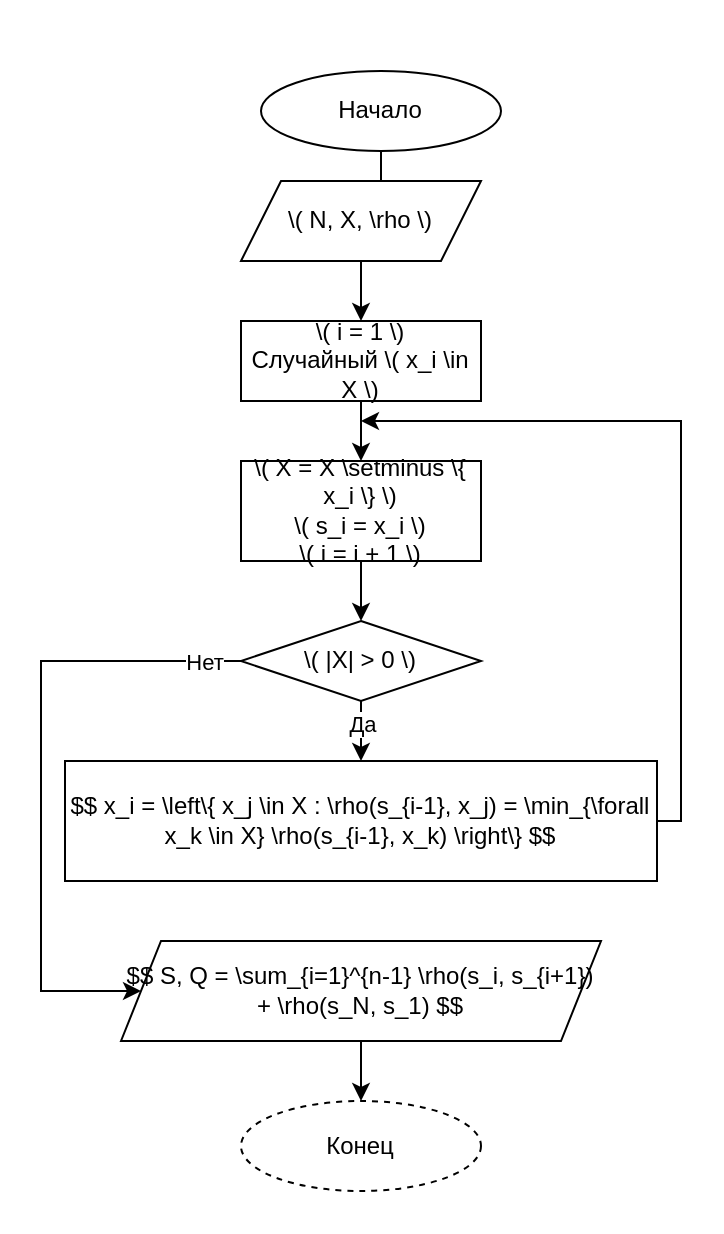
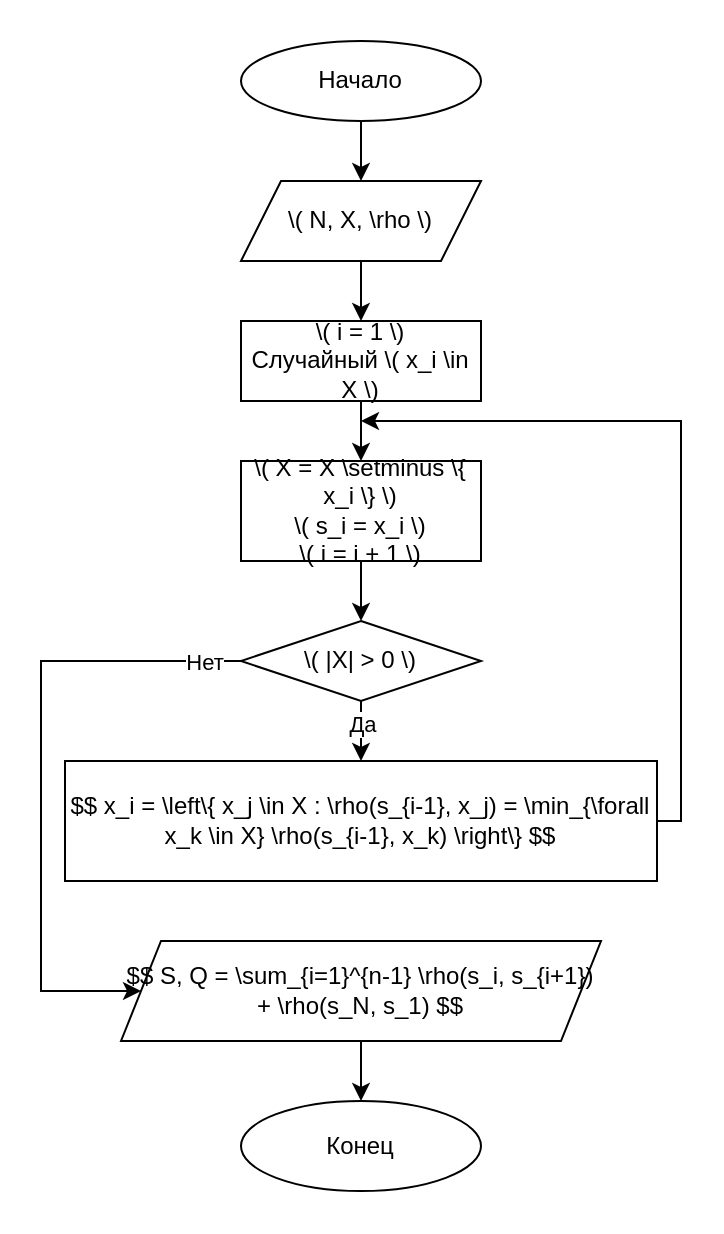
node "Начало": moved (381, 111) -> (361, 81)
node "Конец": style dashed -> solid
